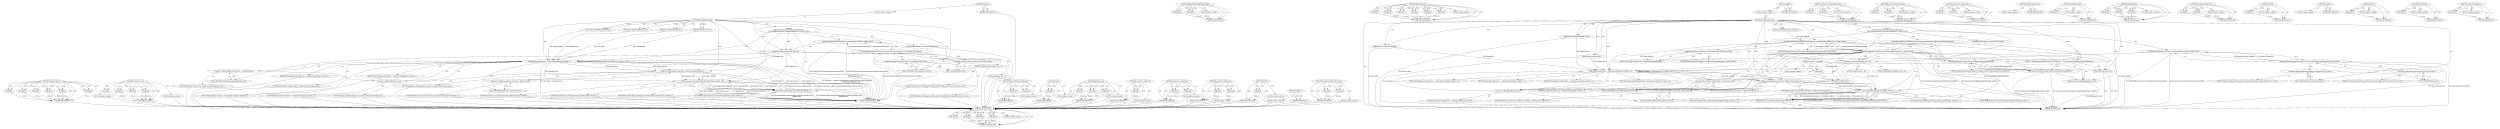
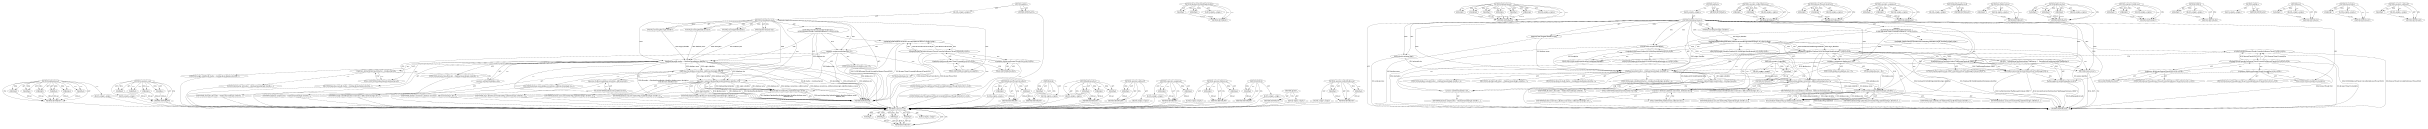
node "<(LOCAL,int64 database_size: int64)<SUB>13</SUB>>": removed
node "<(LOCAL,int64 database_size: int64)<SUB>6</SUB>>": removed
